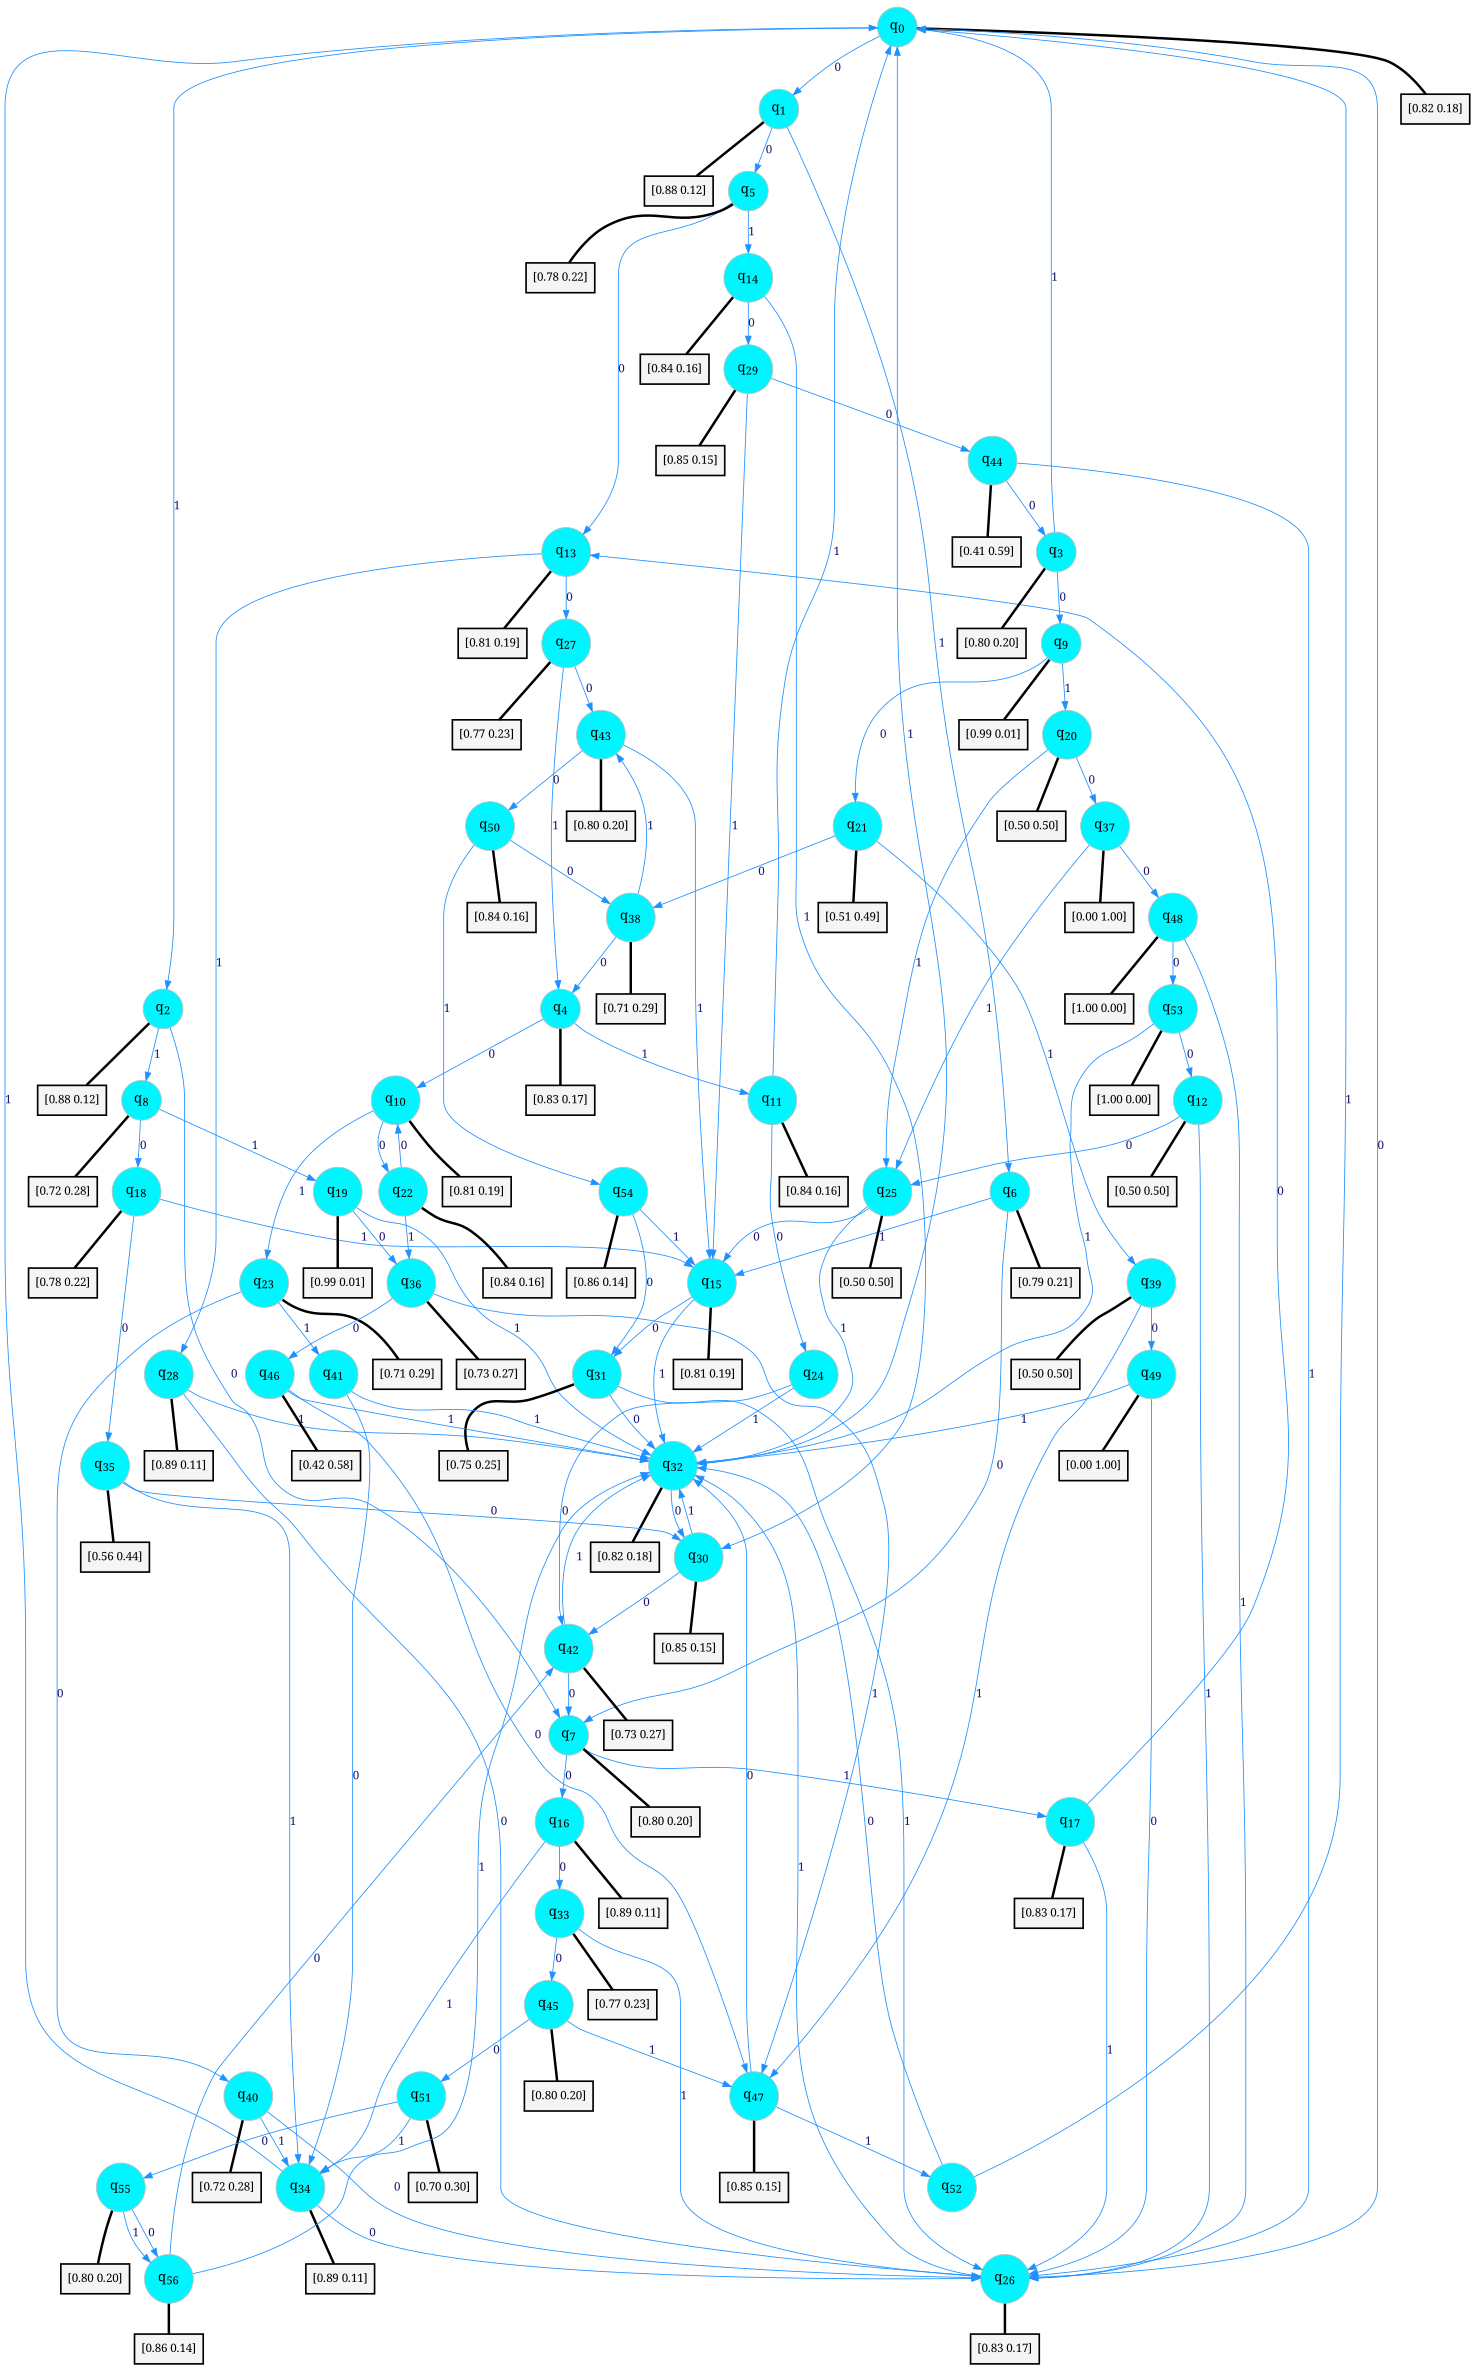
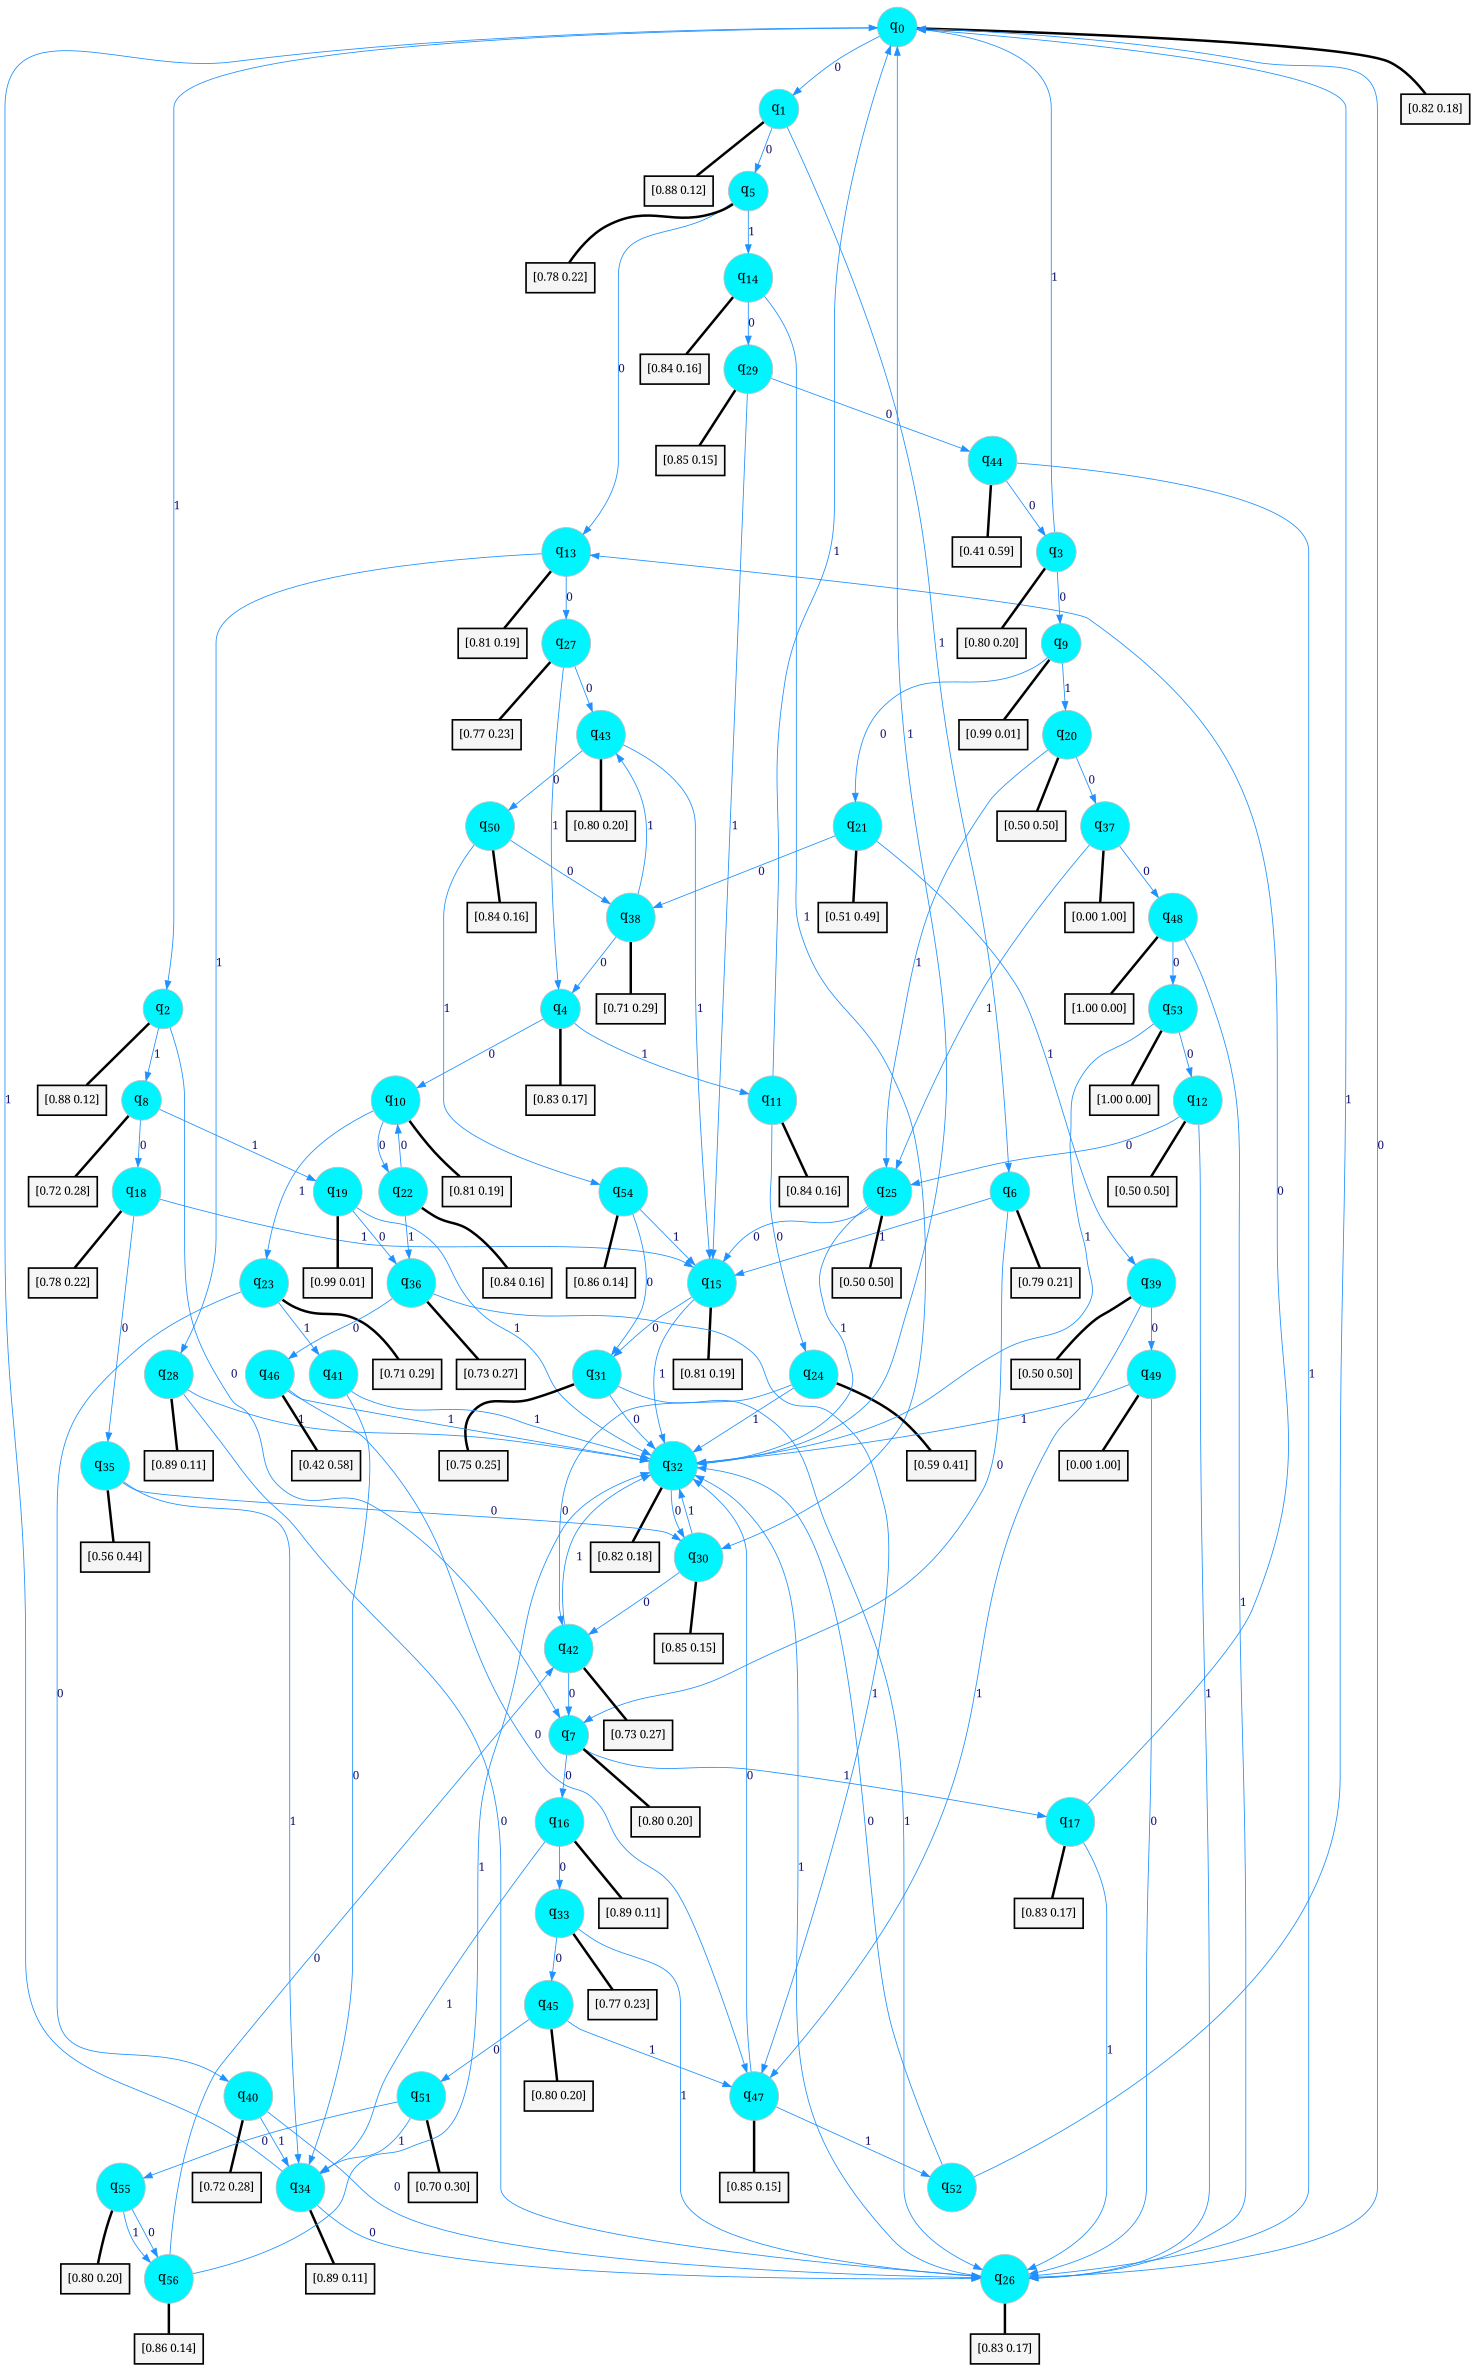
node "[0.59 0.41]": added
